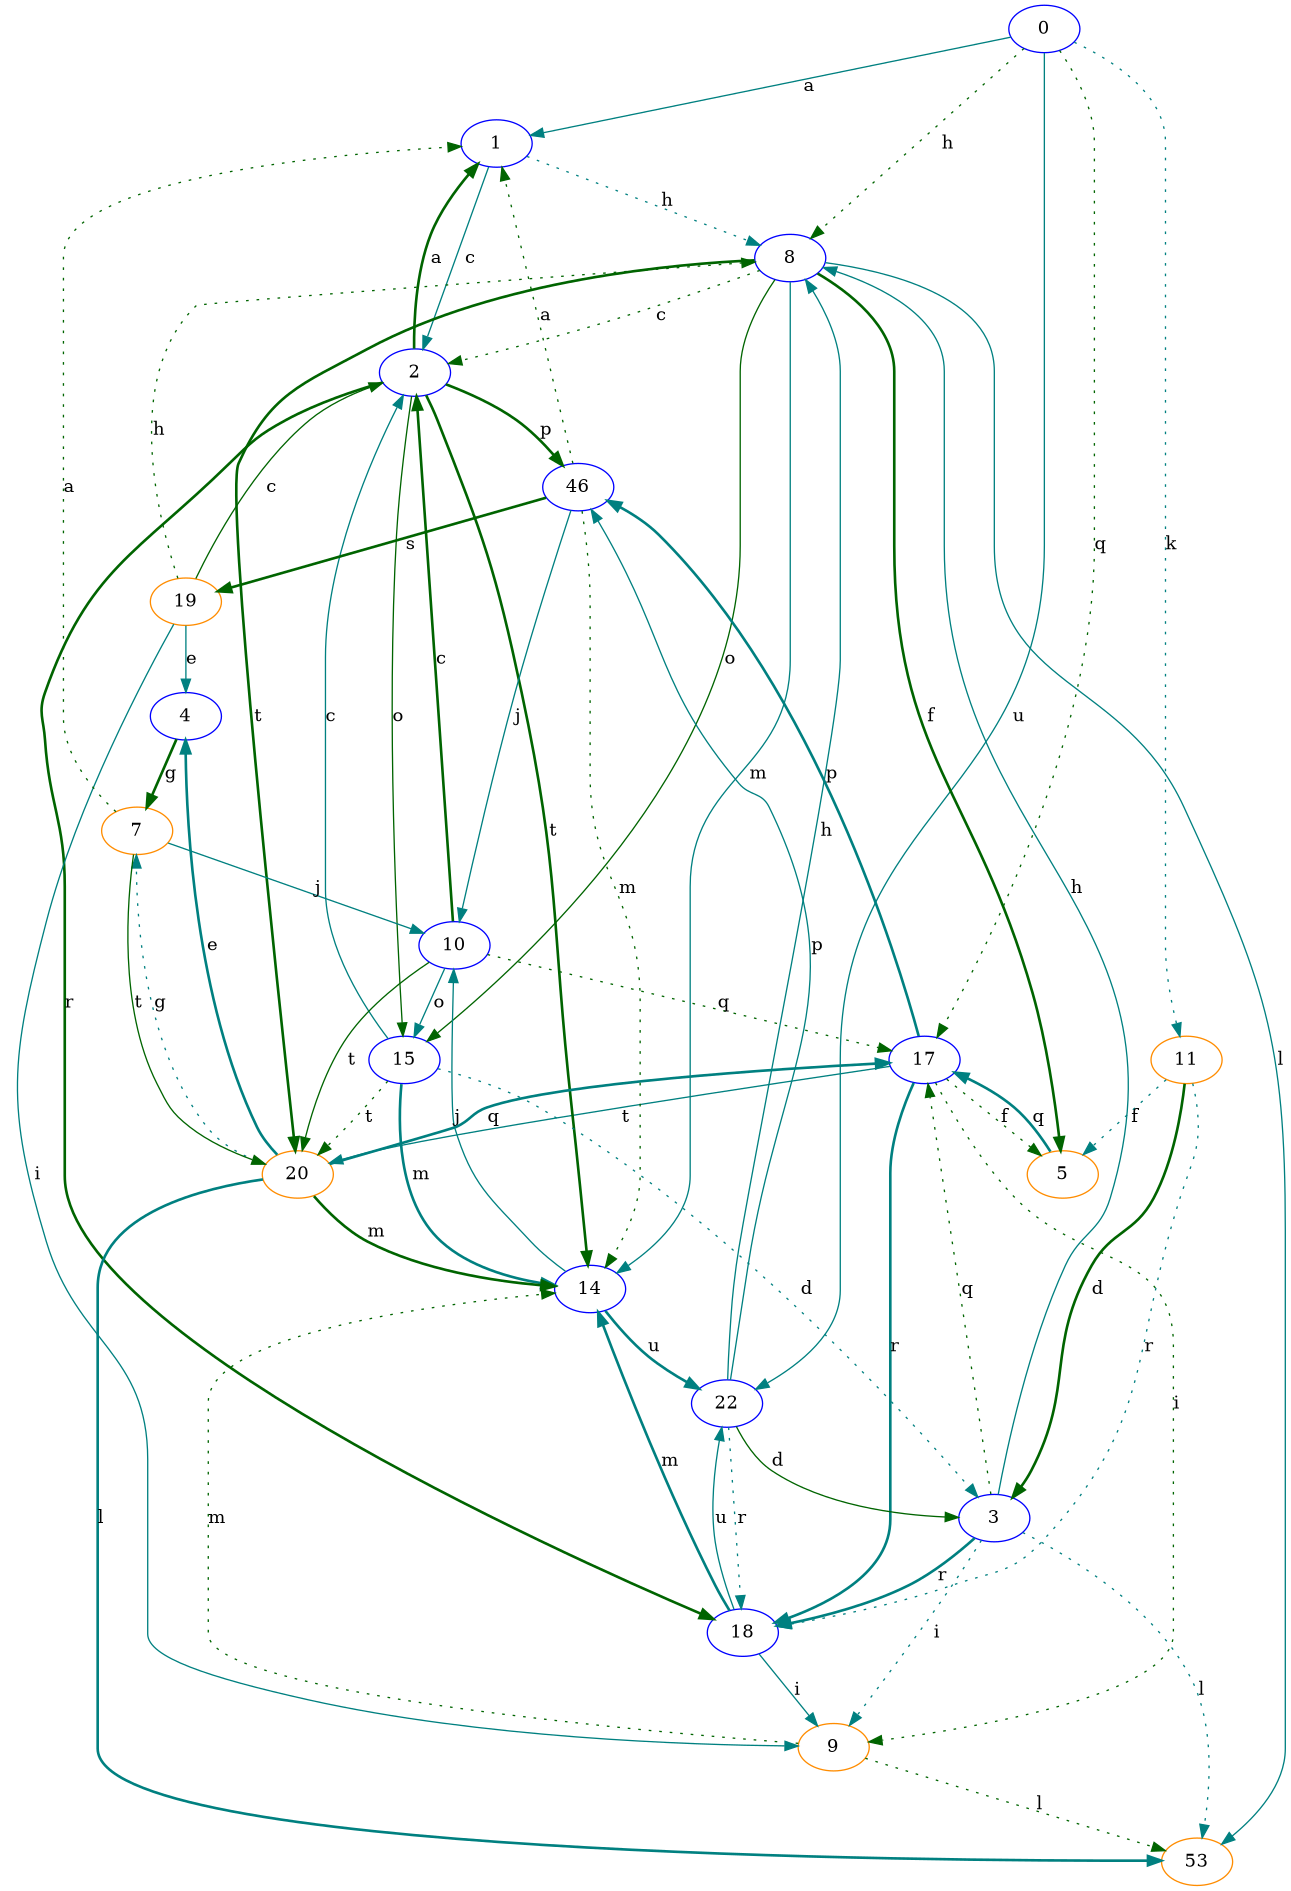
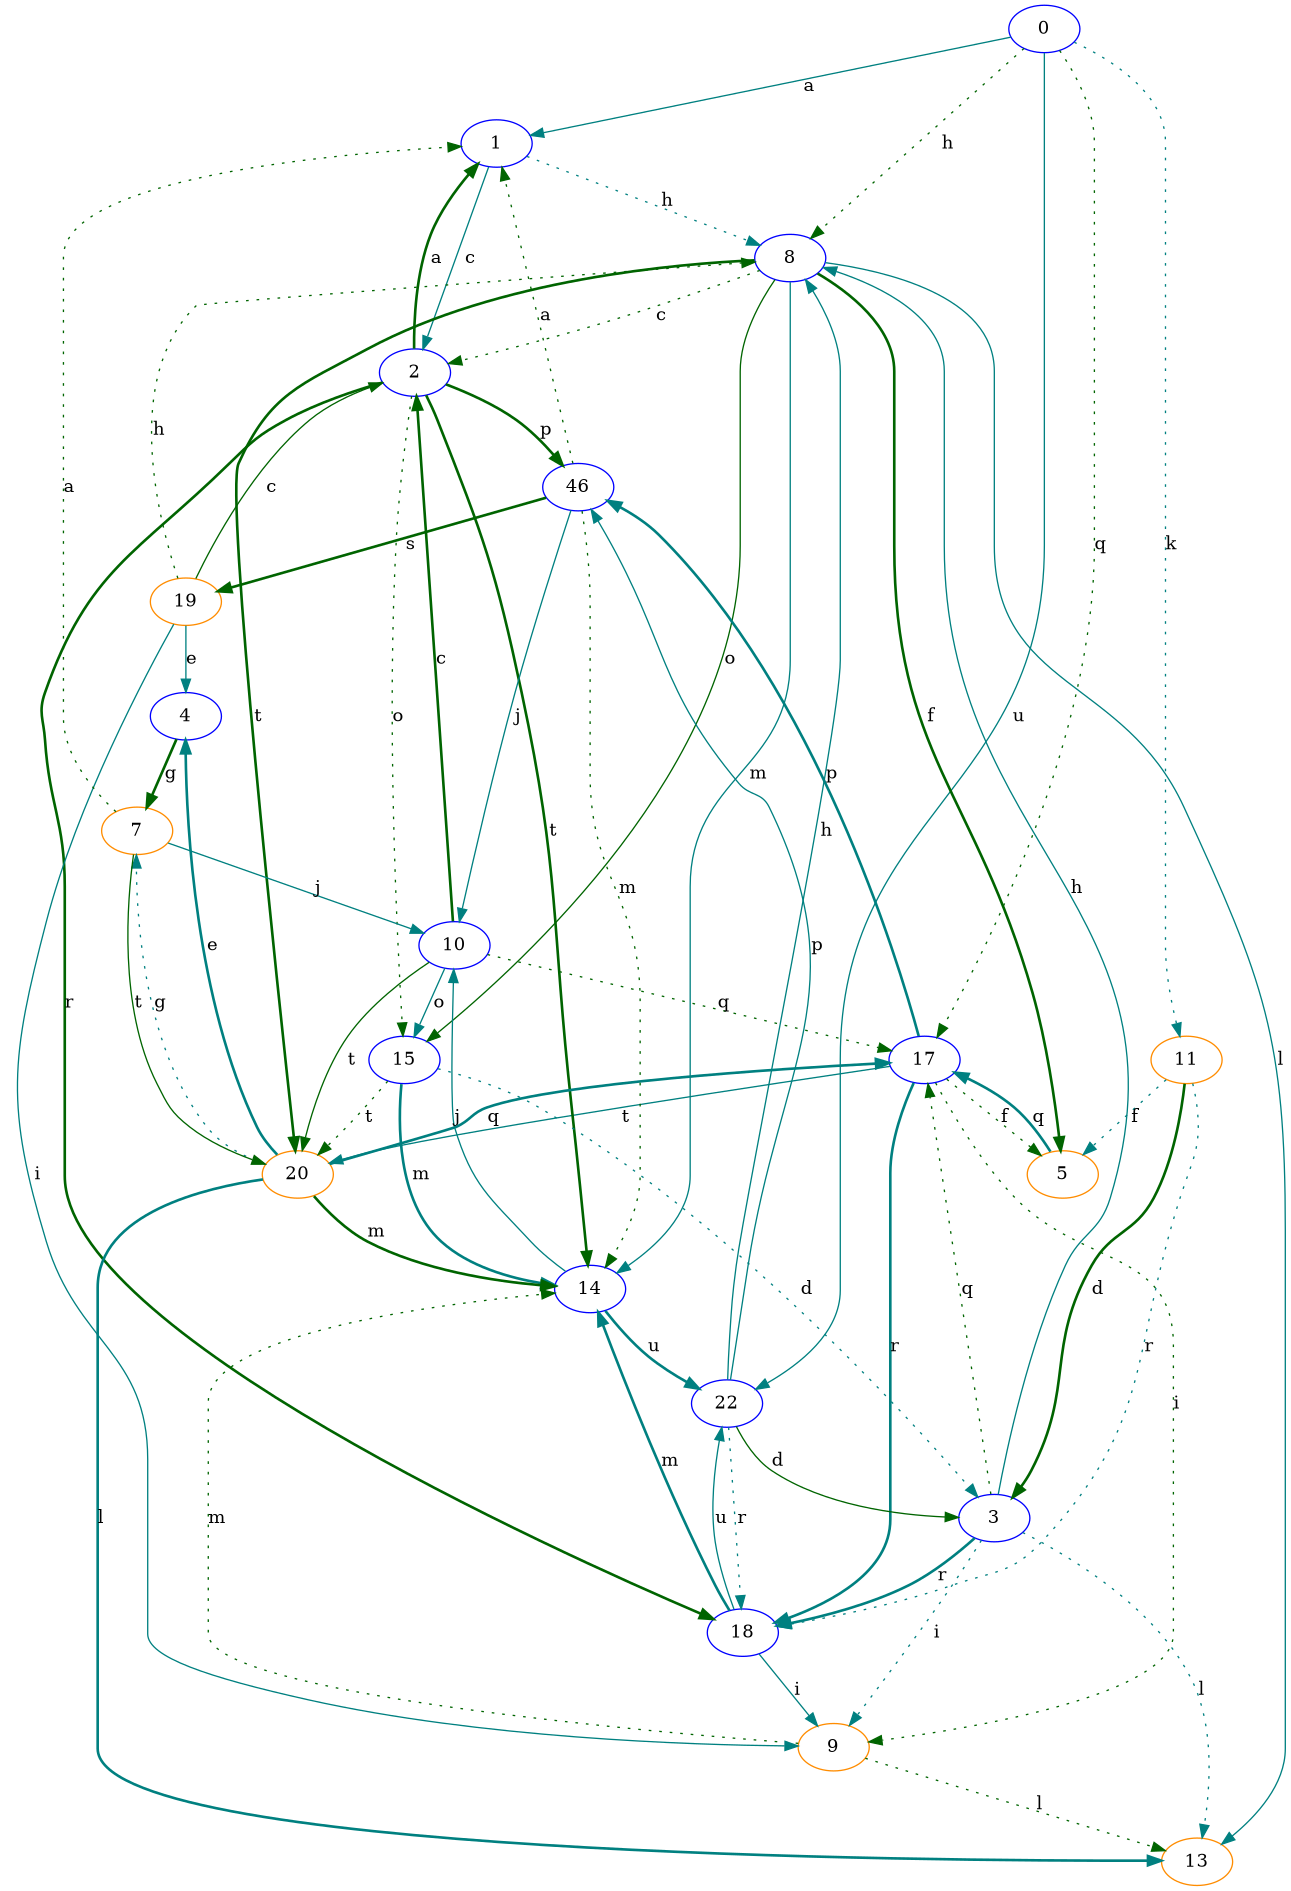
edge "2" -> "15": style solid -> dotted
edge "15" -> "2": removed, label "c"
node "53": label "53" -> "13"
